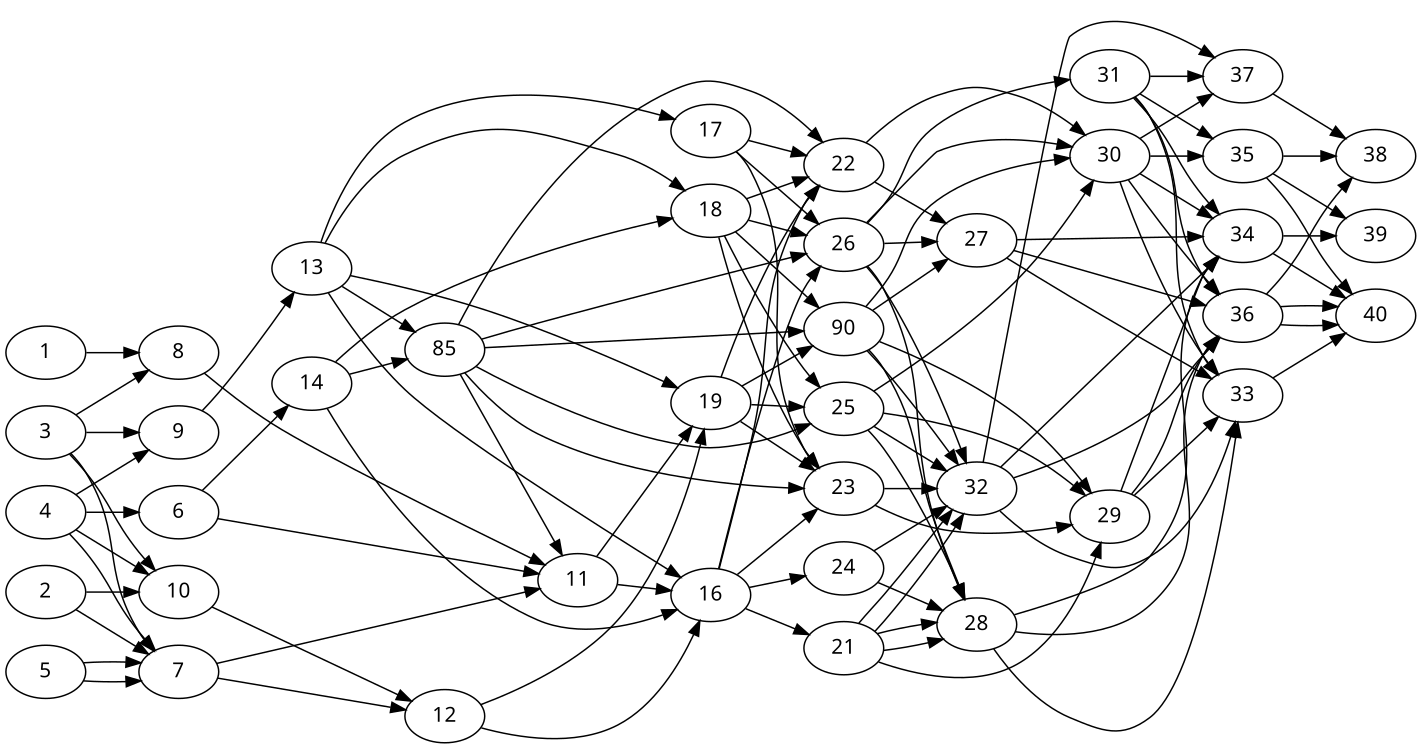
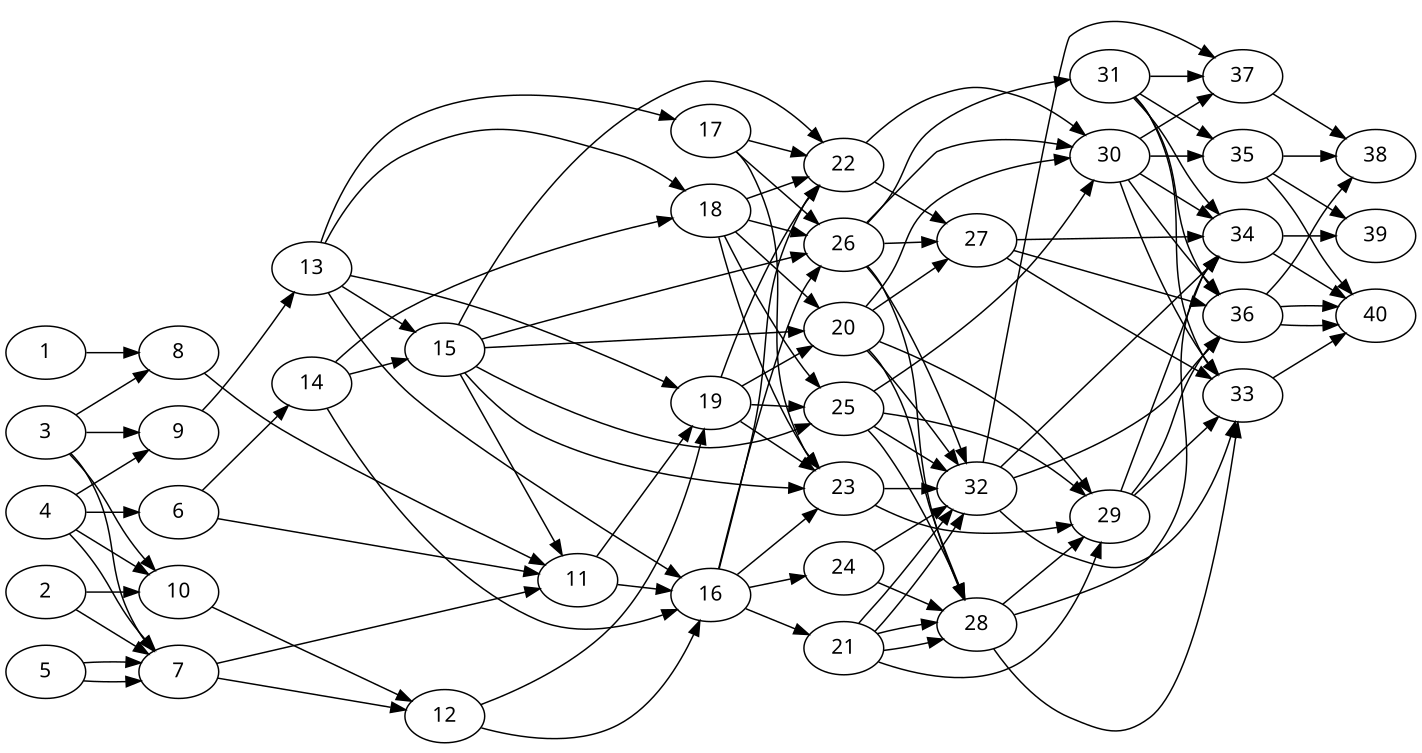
node "90": label "90" -> "20"
node "85": label "85" -> "15"
edge "28" -> "36": now "28" -> "29"
